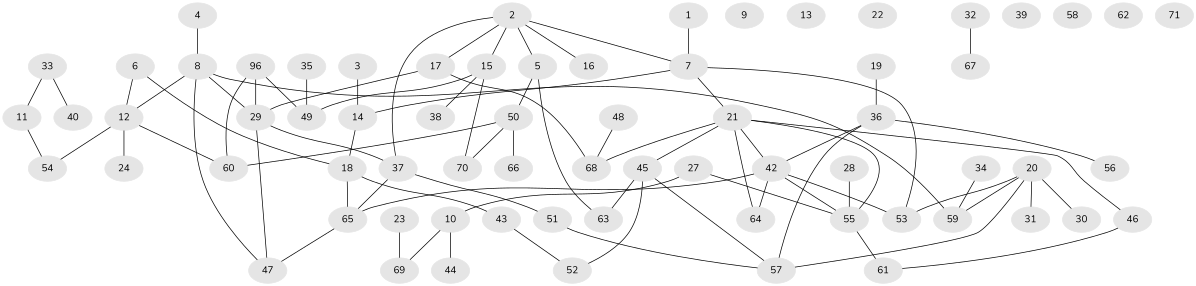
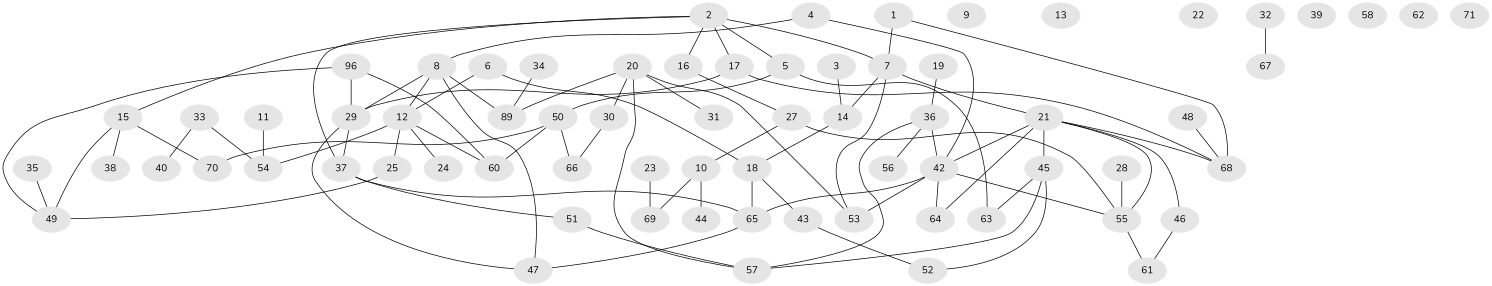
edge "4" -- "42": added
edge "1" -- "68": added
edge "33" -- "11": now "33" -- "54"
edge "16" -- "27": added
edge "30" -- "66": added
node "25": added
node "59": label "59" -> "89"
